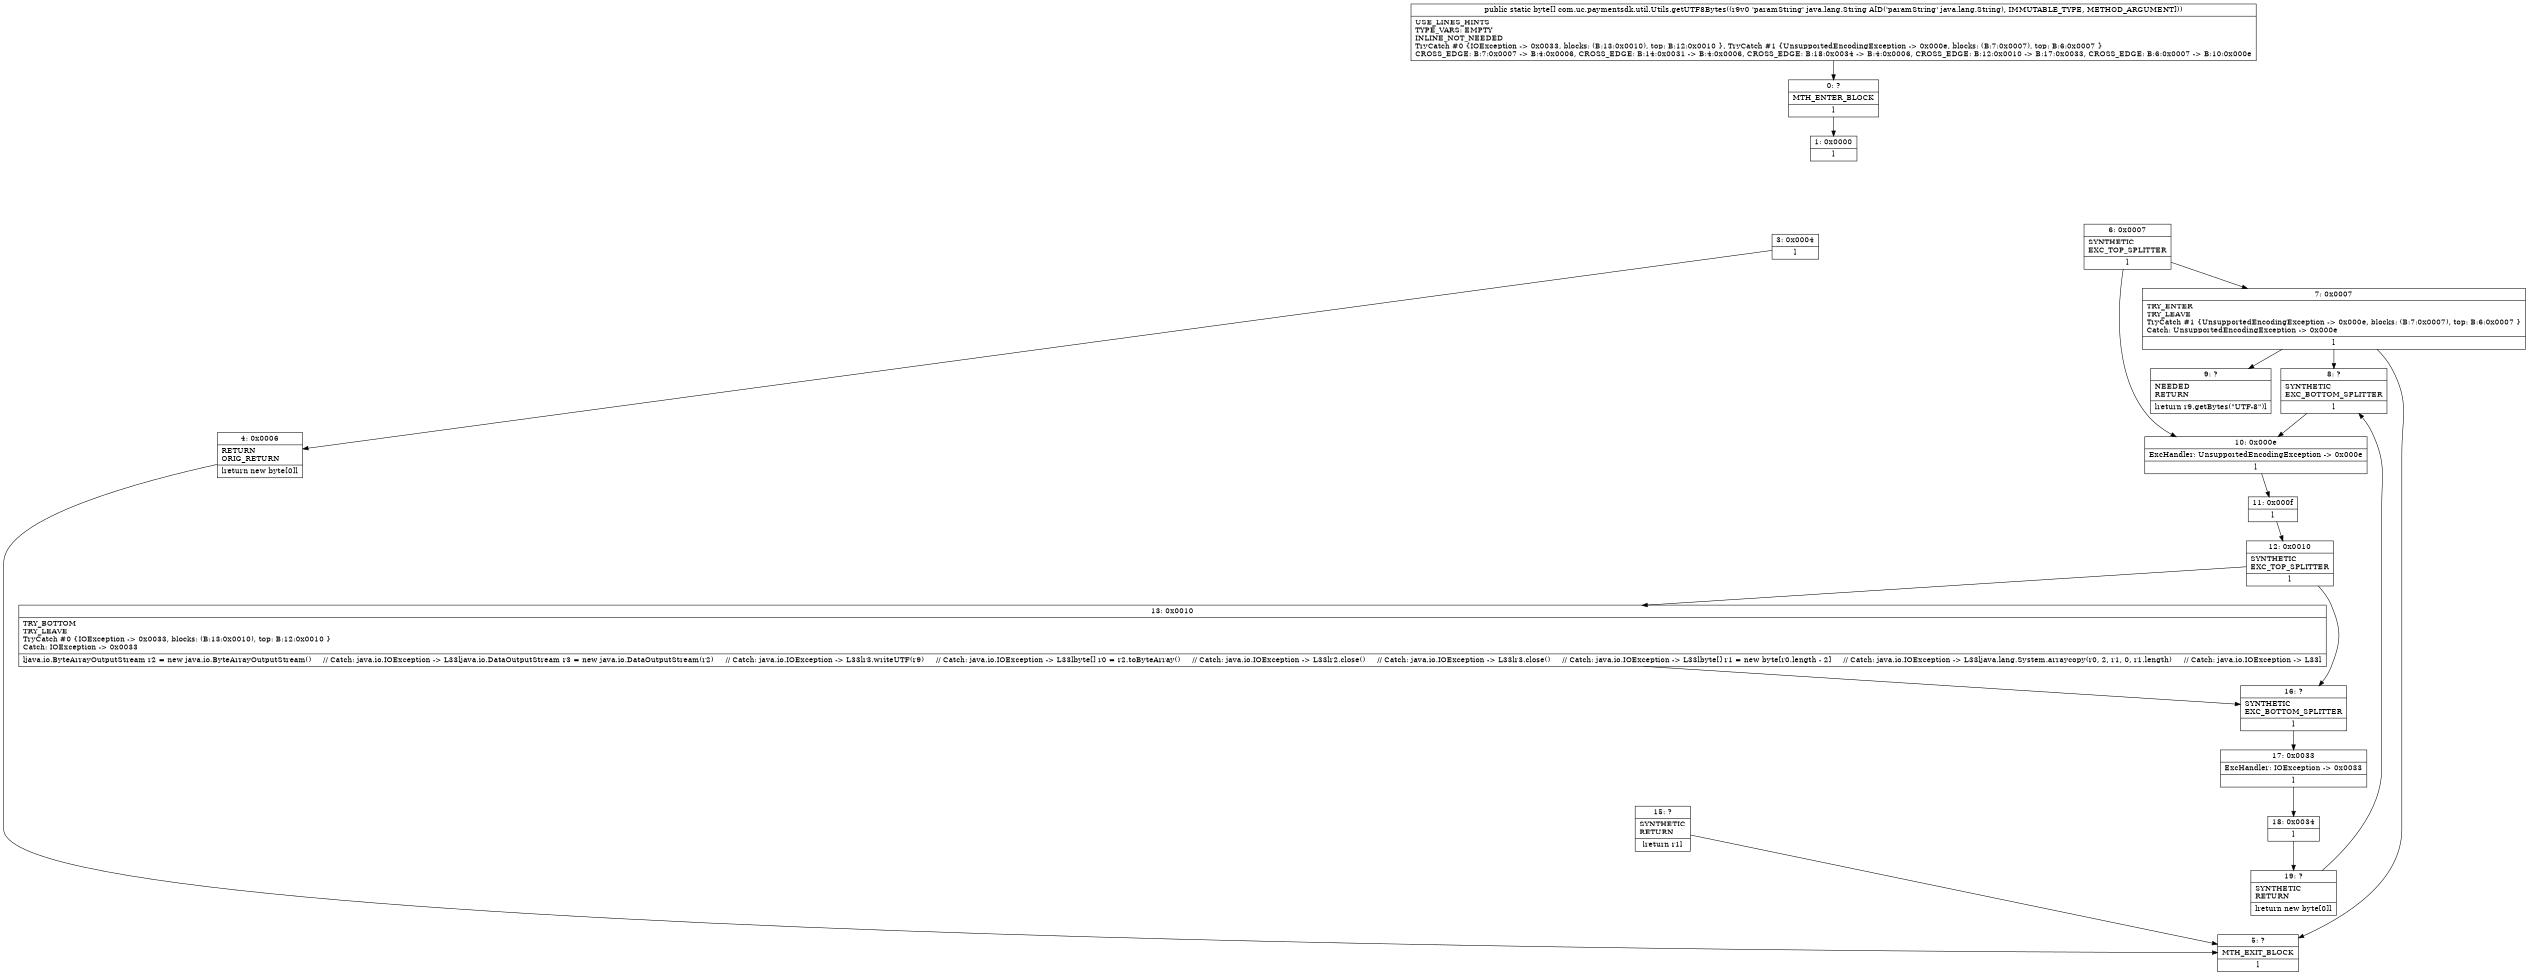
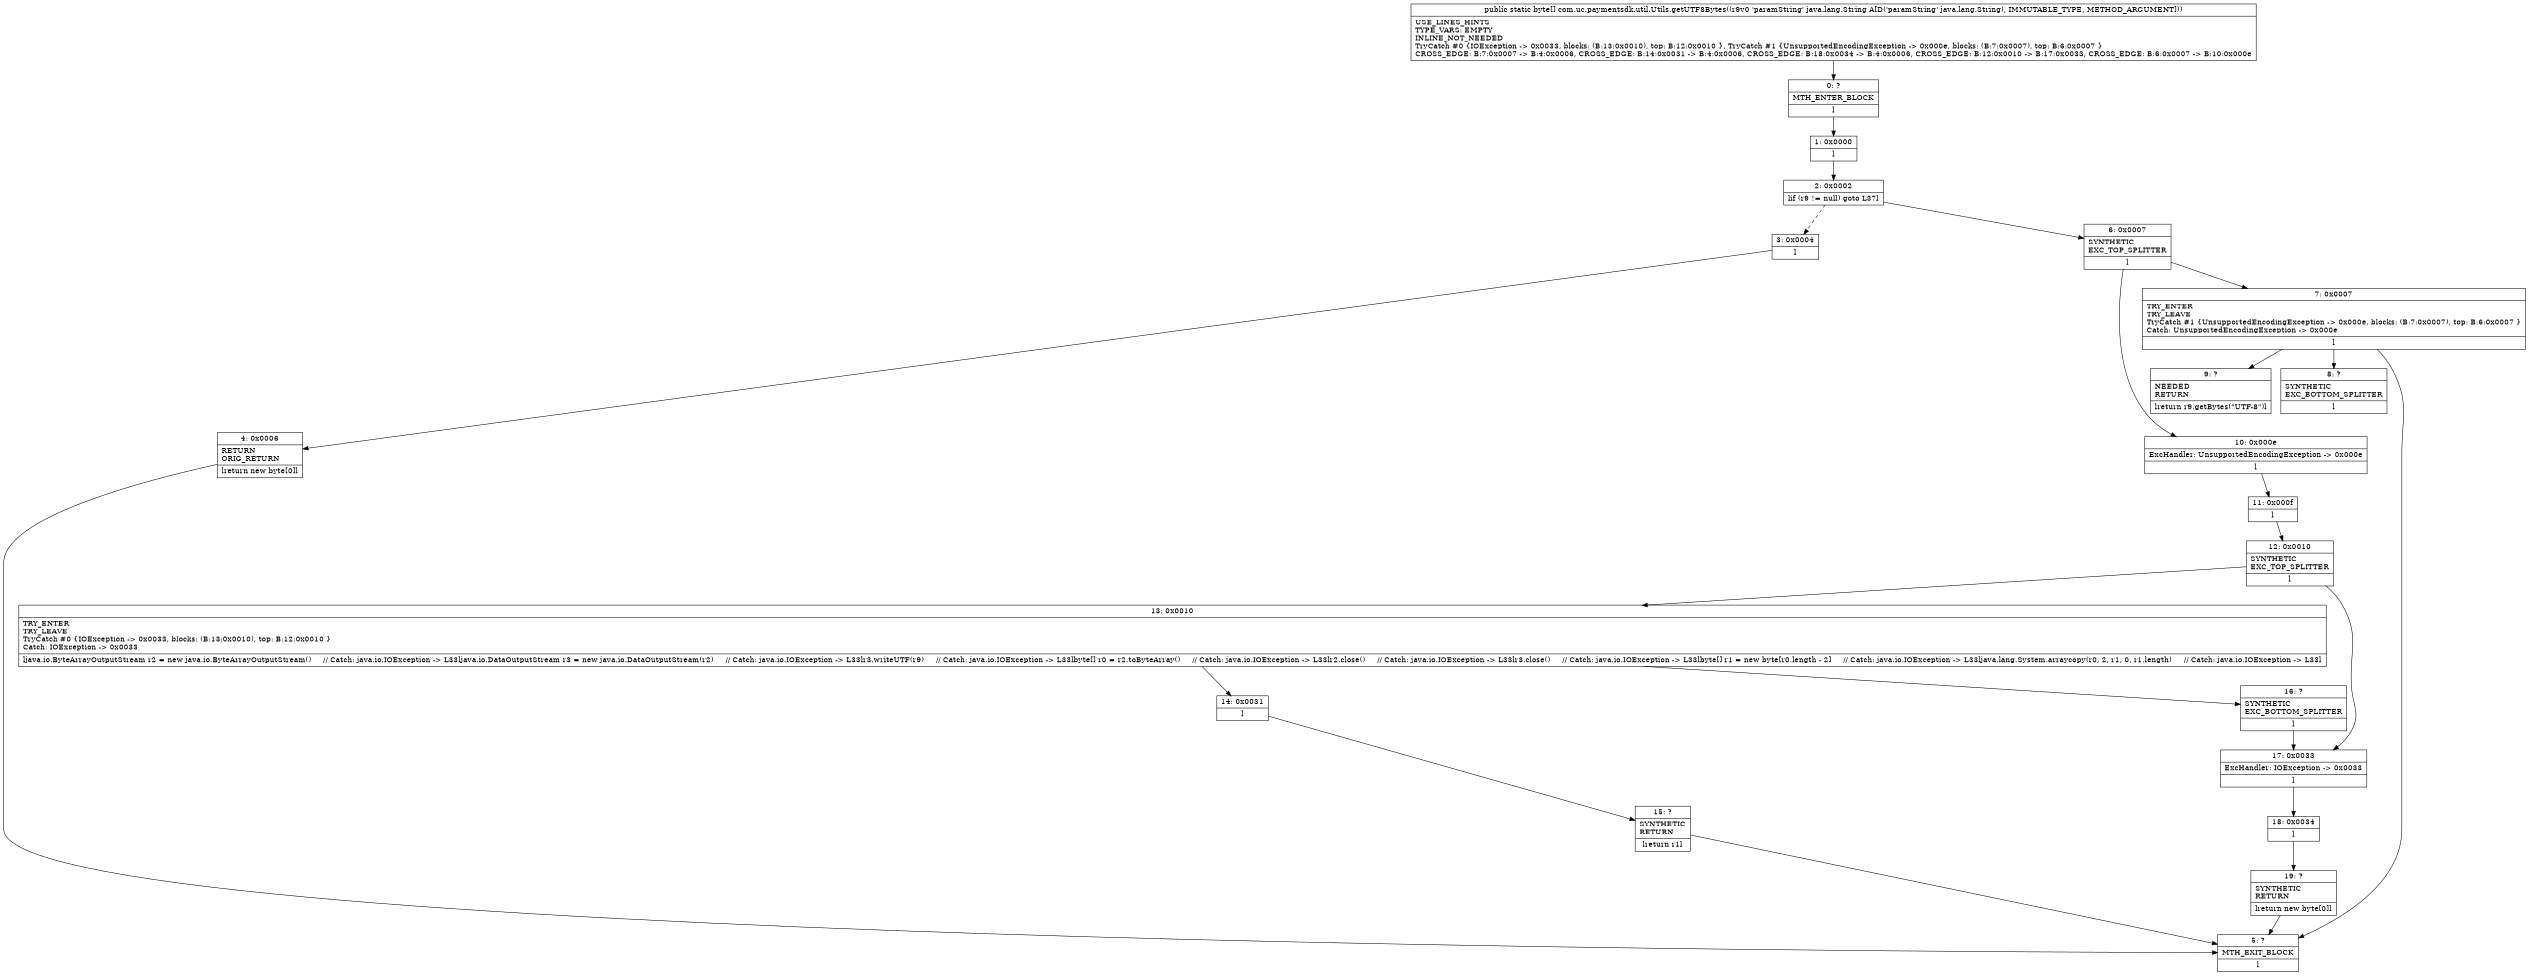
node "2: 0x0002": added
edge "8: ?" -> "10: 0x000e": removed
node "13: 0x0010": text "TRY_BOTTOM" -> "TRY_ENTER"
edge "12: 0x0010" -> "16: ?": now "12: 0x0010" -> "17: 0x0033"
edge "19: ?" -> "8: ?": now "19: ?" -> "5: ?"
node "14: 0x0031": added
